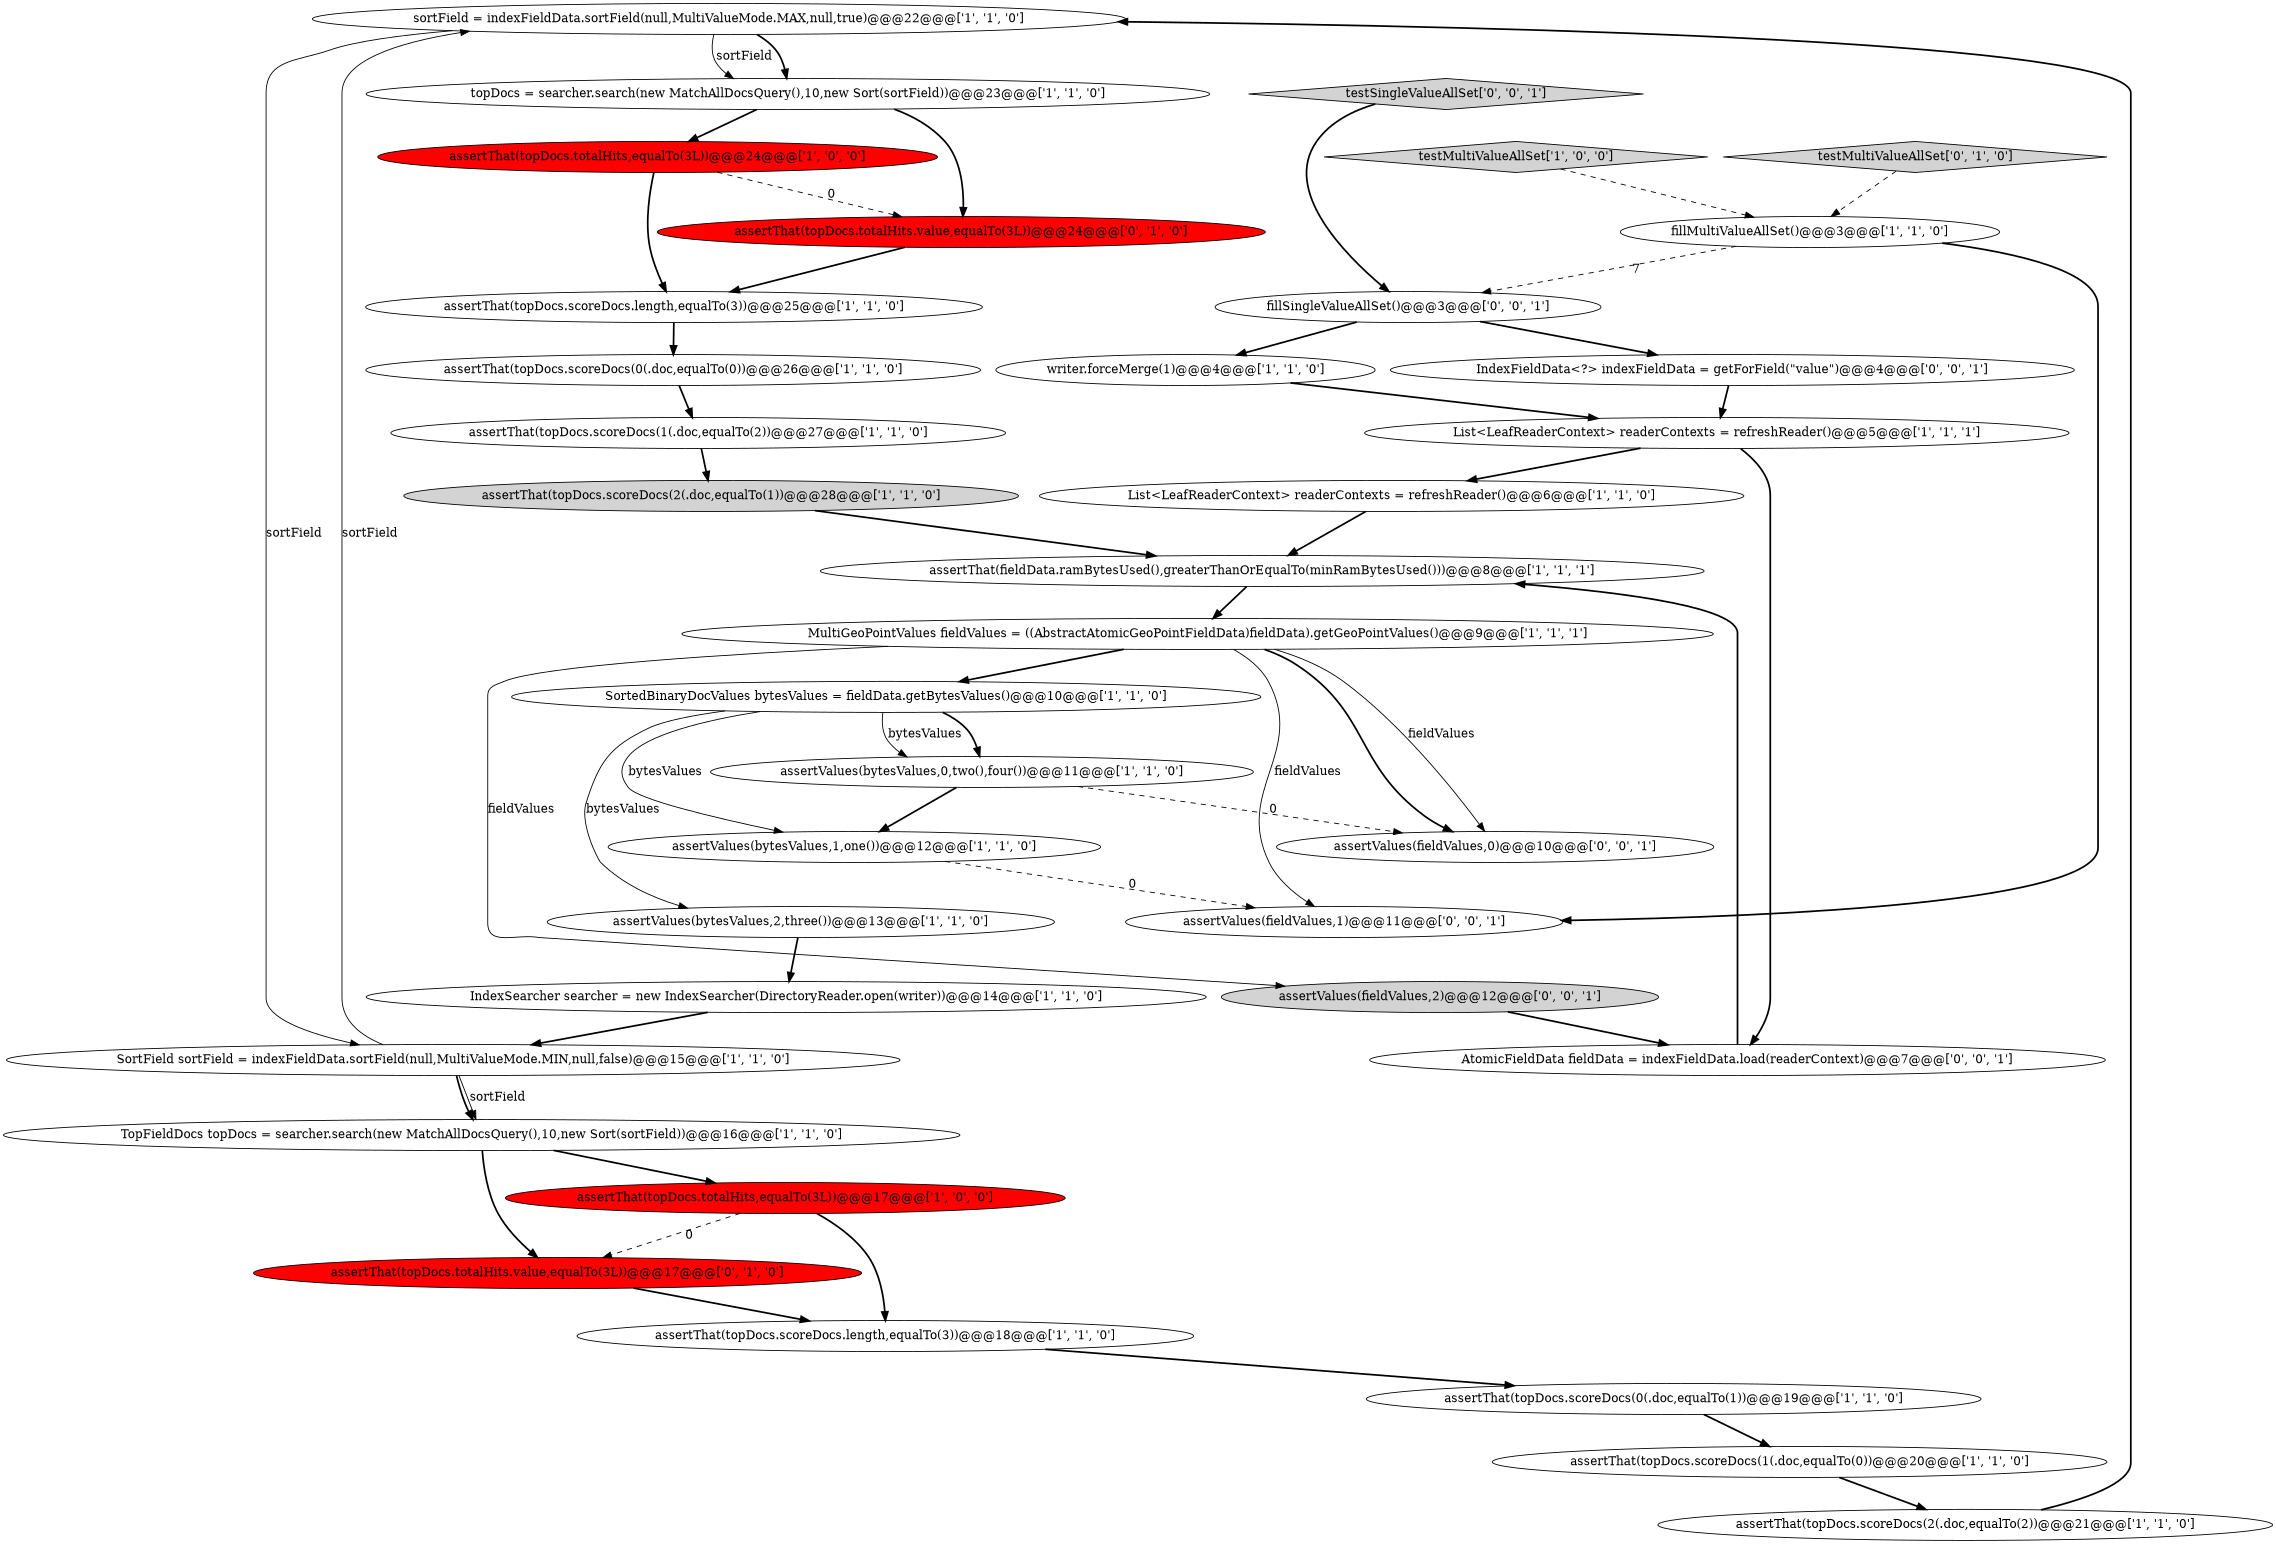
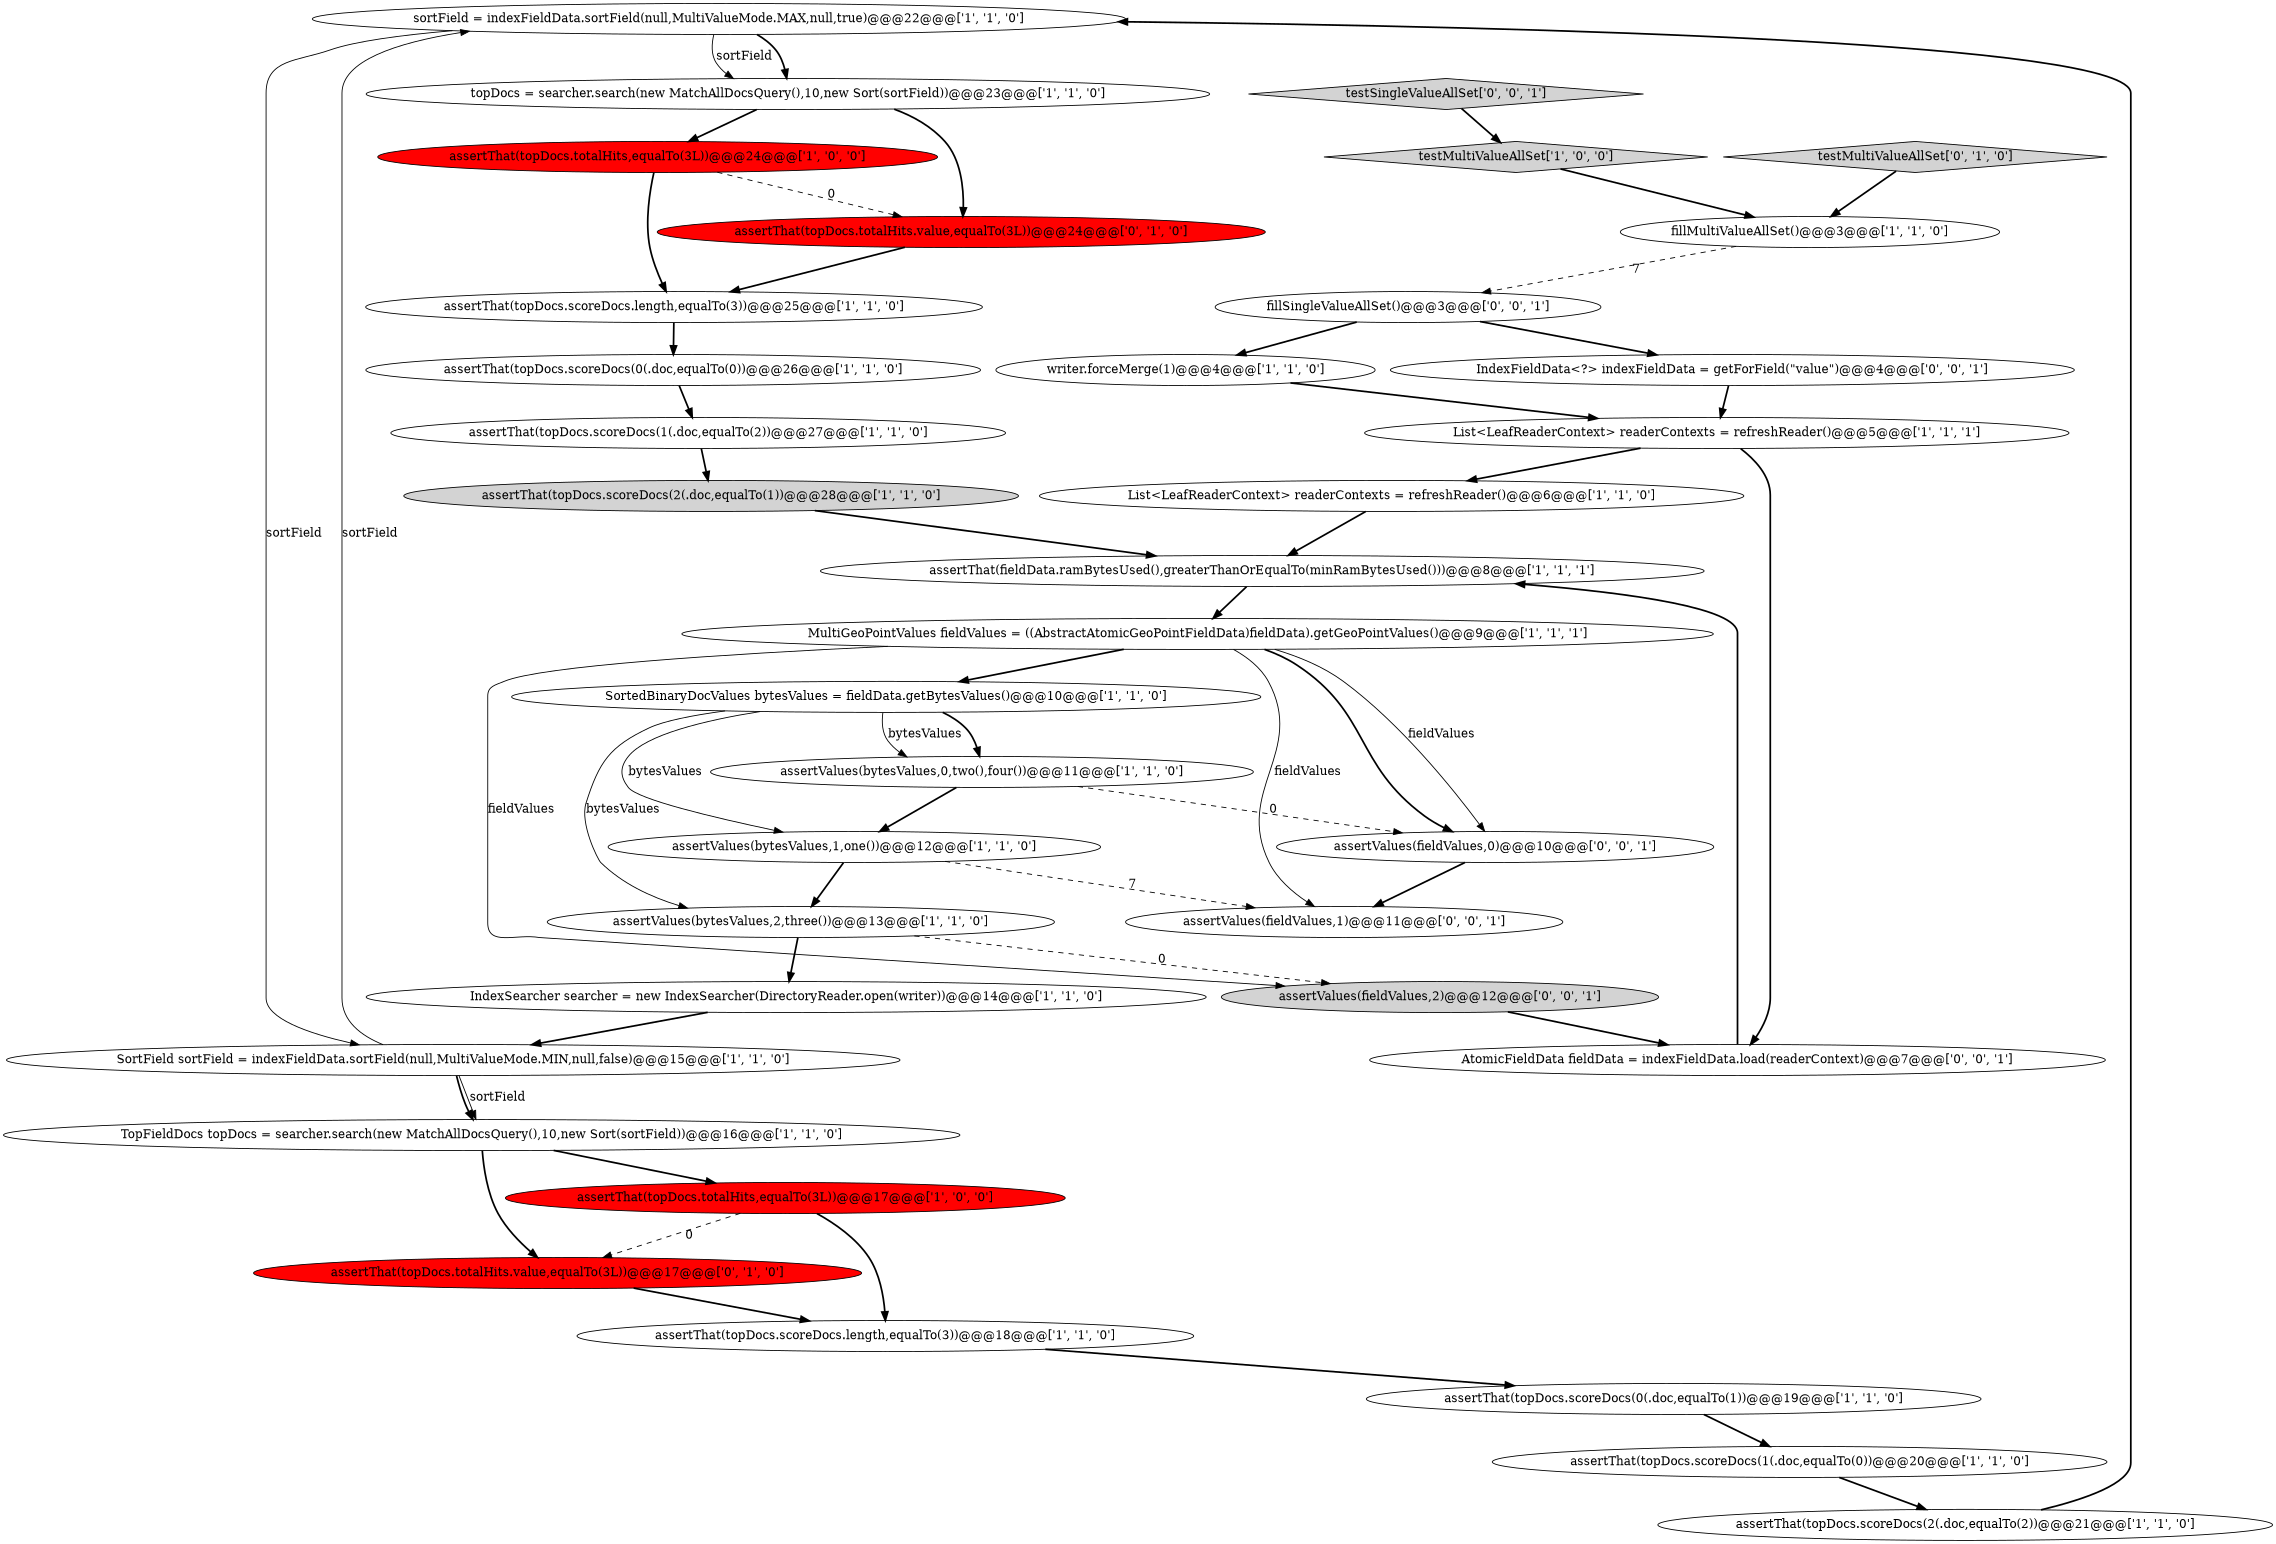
edge "testSingleValueAllSet['0', '0', '1']" -> "fillSingleValueAllSet()@@@3@@@['0', '0', '1']": now "testSingleValueAllSet['0', '0', '1']" -> "testMultiValueAllSet['1', '0', '0']"
edge "testMultiValueAllSet['0', '1', '0']" -> "fillMultiValueAllSet()@@@3@@@['1', '1', '0']": style dashed -> bold
edge "testMultiValueAllSet['1', '0', '0']" -> "fillMultiValueAllSet()@@@3@@@['1', '1', '0']": style dashed -> bold
edge "fillMultiValueAllSet()@@@3@@@['1', '1', '0']" -> "assertValues(fieldValues,1)@@@11@@@['0', '0', '1']": now "assertValues(fieldValues,0)@@@10@@@['0', '0', '1']" -> "assertValues(fieldValues,1)@@@11@@@['0', '0', '1']"
edge "assertValues(bytesValues,1,one())@@@12@@@['1', '1', '0']" -> "assertValues(bytesValues,2,three())@@@13@@@['1', '1', '0']": added
edge "assertValues(bytesValues,1,one())@@@12@@@['1', '1', '0']" -> "assertValues(fieldValues,1)@@@11@@@['0', '0', '1']": label "0" -> "7"
edge "assertValues(bytesValues,2,three())@@@13@@@['1', '1', '0']" -> "assertValues(fieldValues,2)@@@12@@@['0', '0', '1']": added, label "0"
